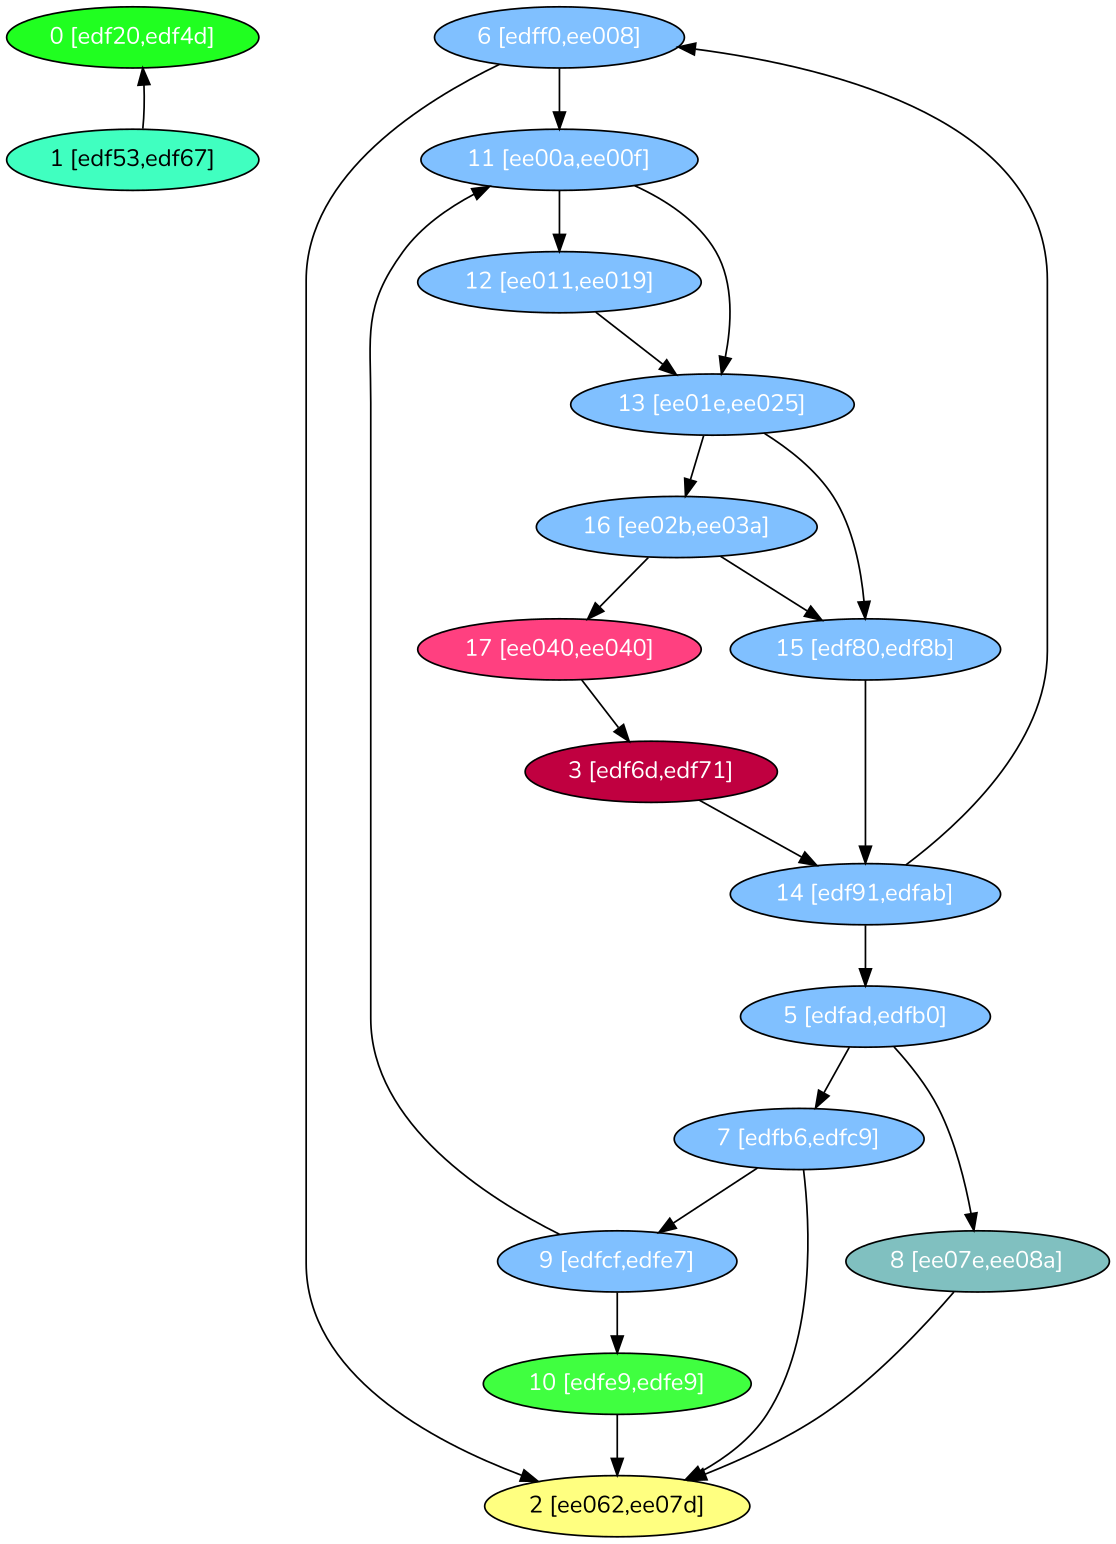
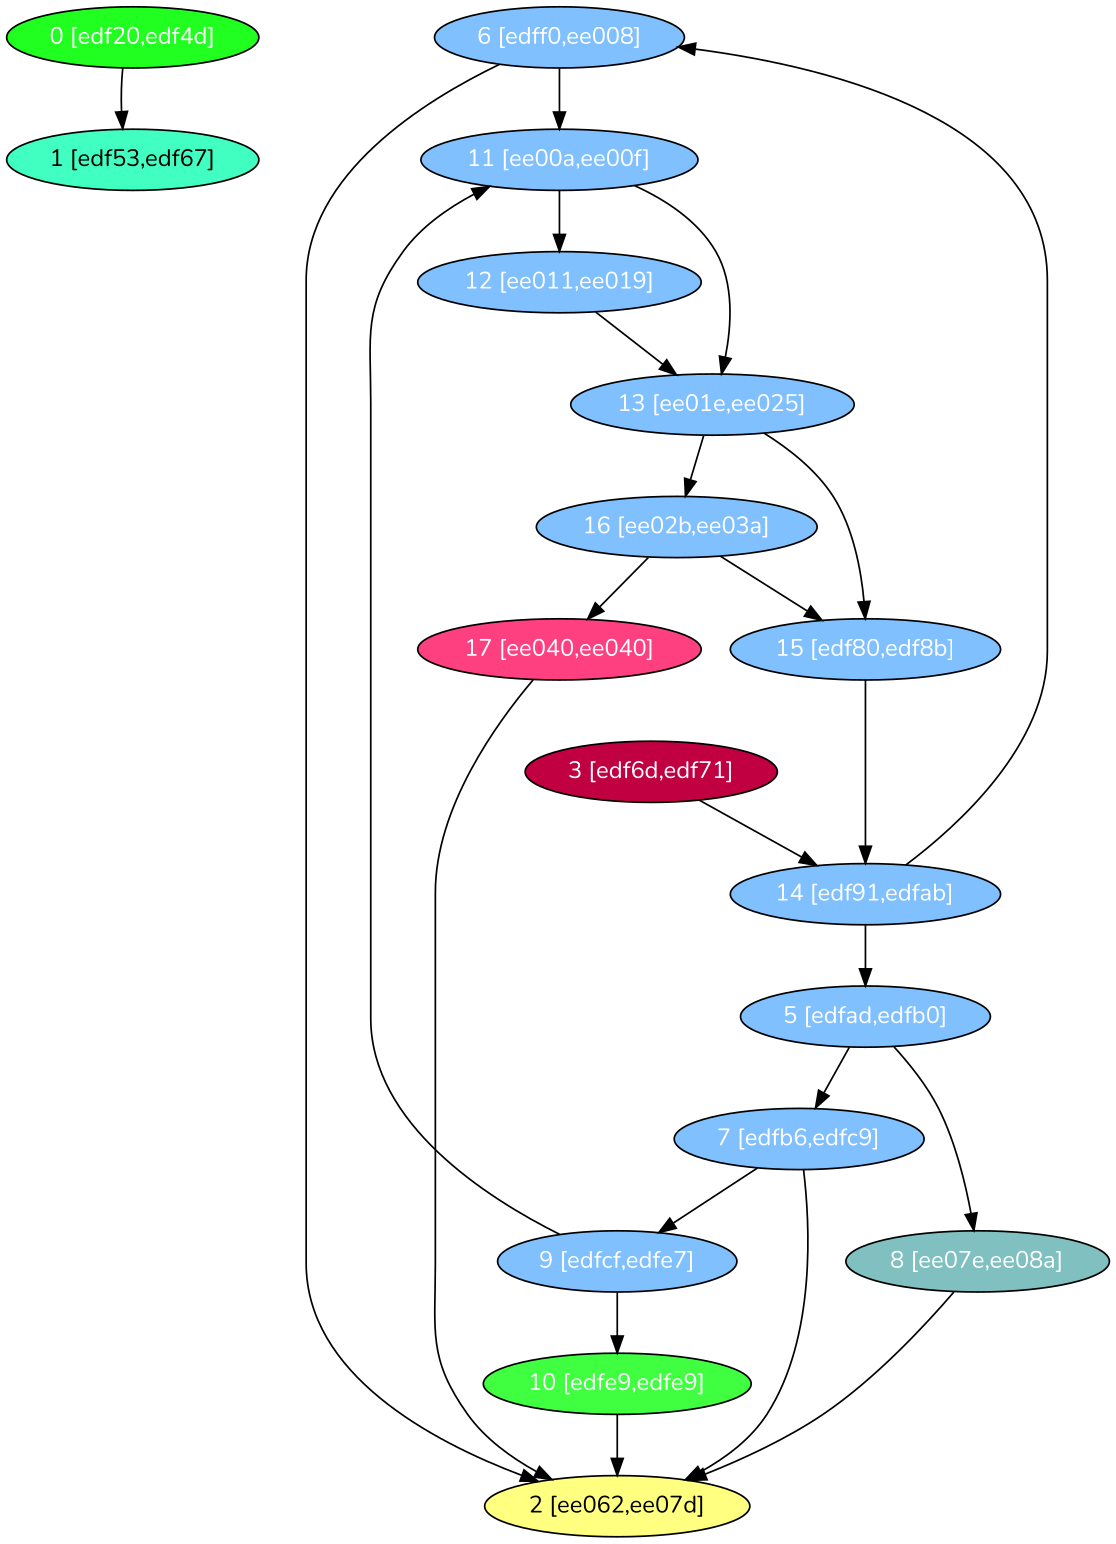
edge "1 [edf53,edf67]" -> "0 [edf20,edf4d]": reversed
edge "17 [ee040,ee040]" -> "3 [edf6d,edf71]": now "17 [ee040,ee040]" -> "2 [ee062,ee07d]"
